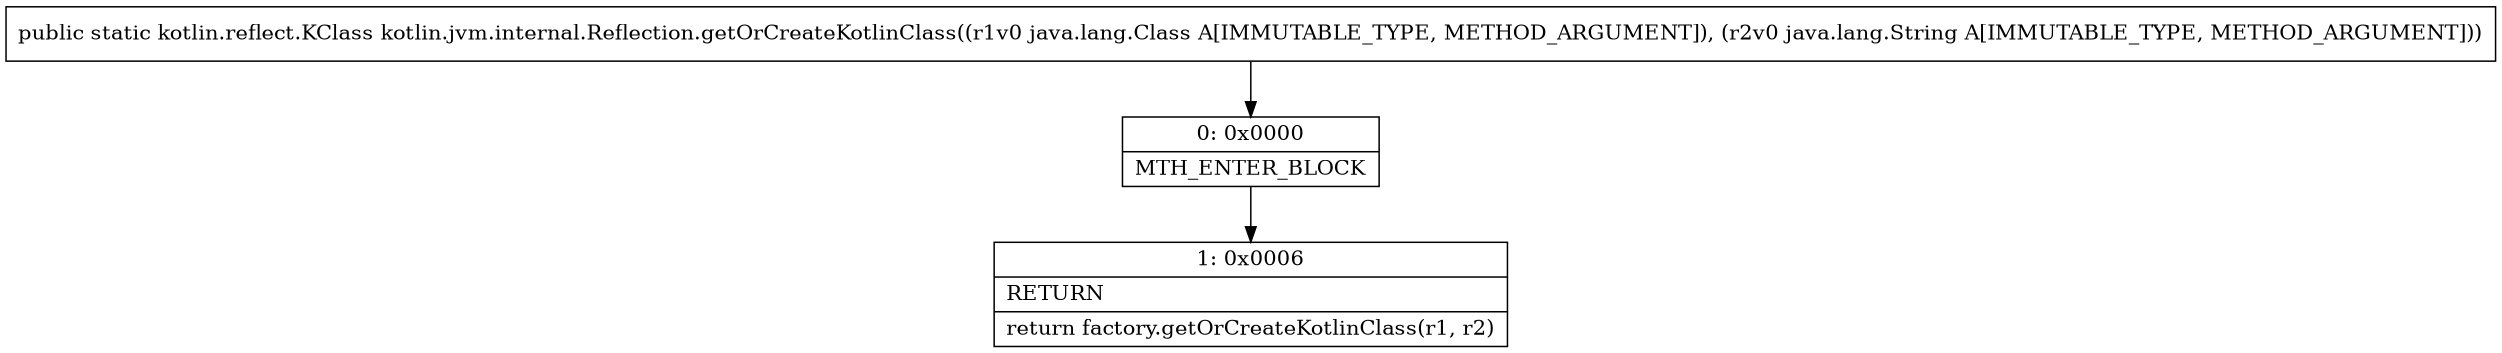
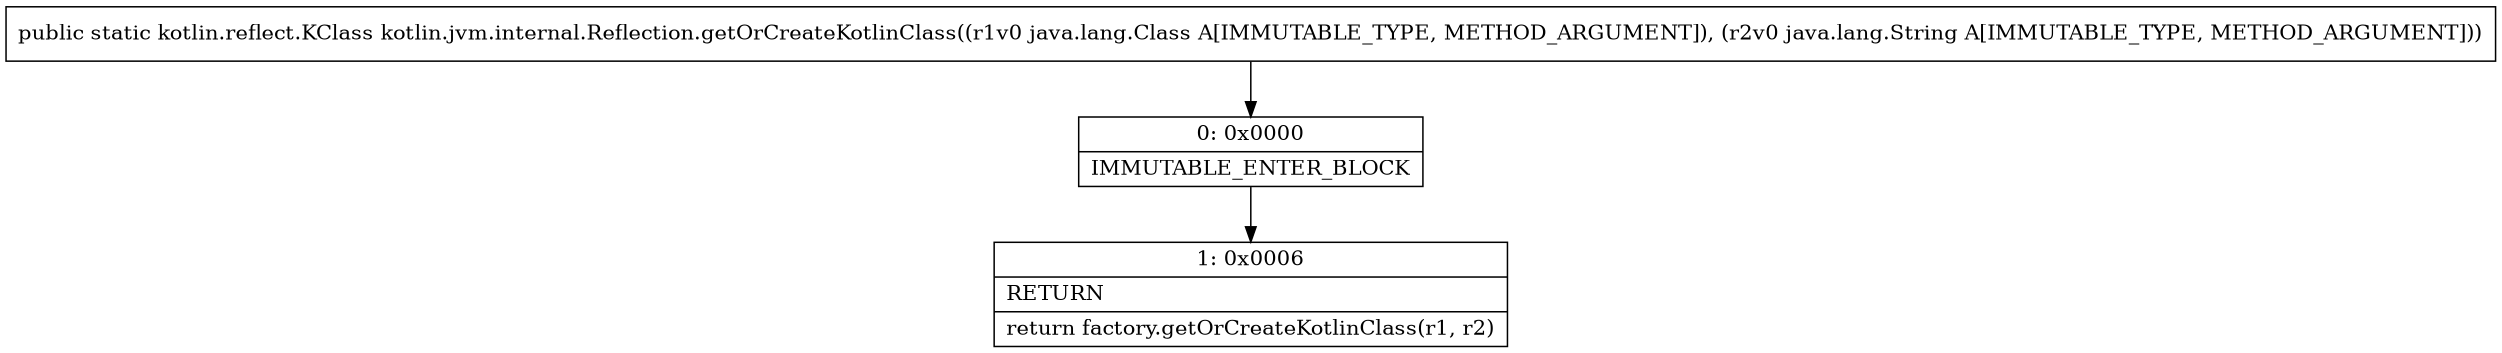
node "0: 0x0000": text "MTH_ENTER_BLOCK" -> "IMMUTABLE_ENTER_BLOCK"
